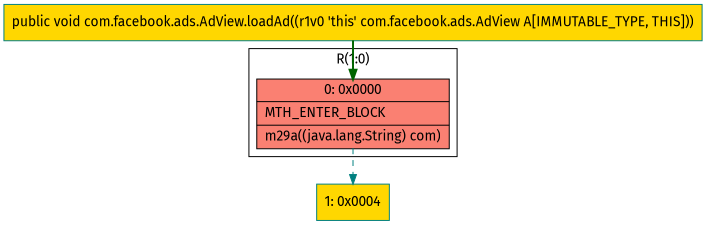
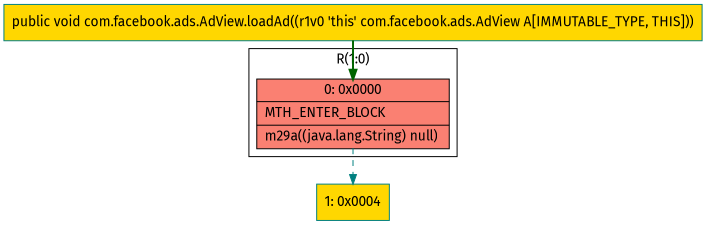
node "0: 0x0000": text "m29a((java.lang.String) com)" -> "m29a((java.lang.String) null)"
